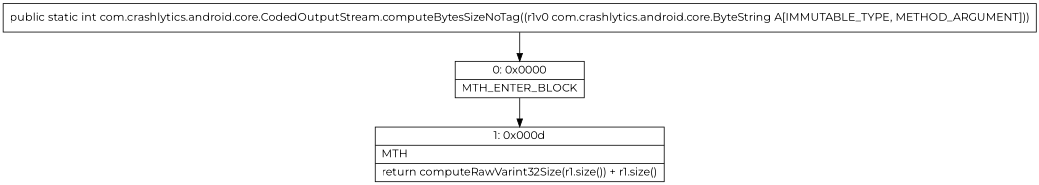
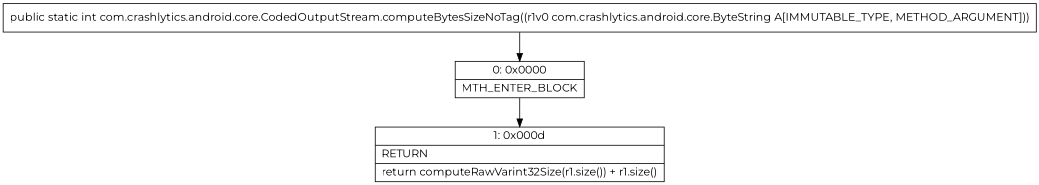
node "1: 0x000d": text "MTH" -> "RETURN"
